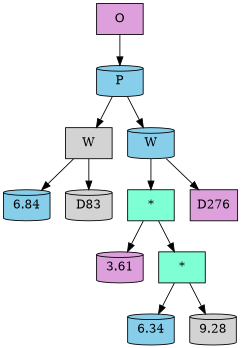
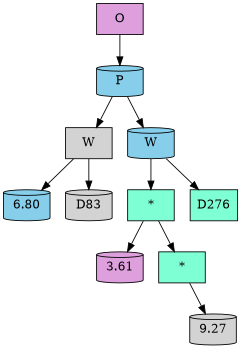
node "6.84": label "6.84" -> "6.80"
node "D276": fillcolor plum -> aquamarine
node "6.34": removed
node "9.28": label "9.28" -> "9.27"
